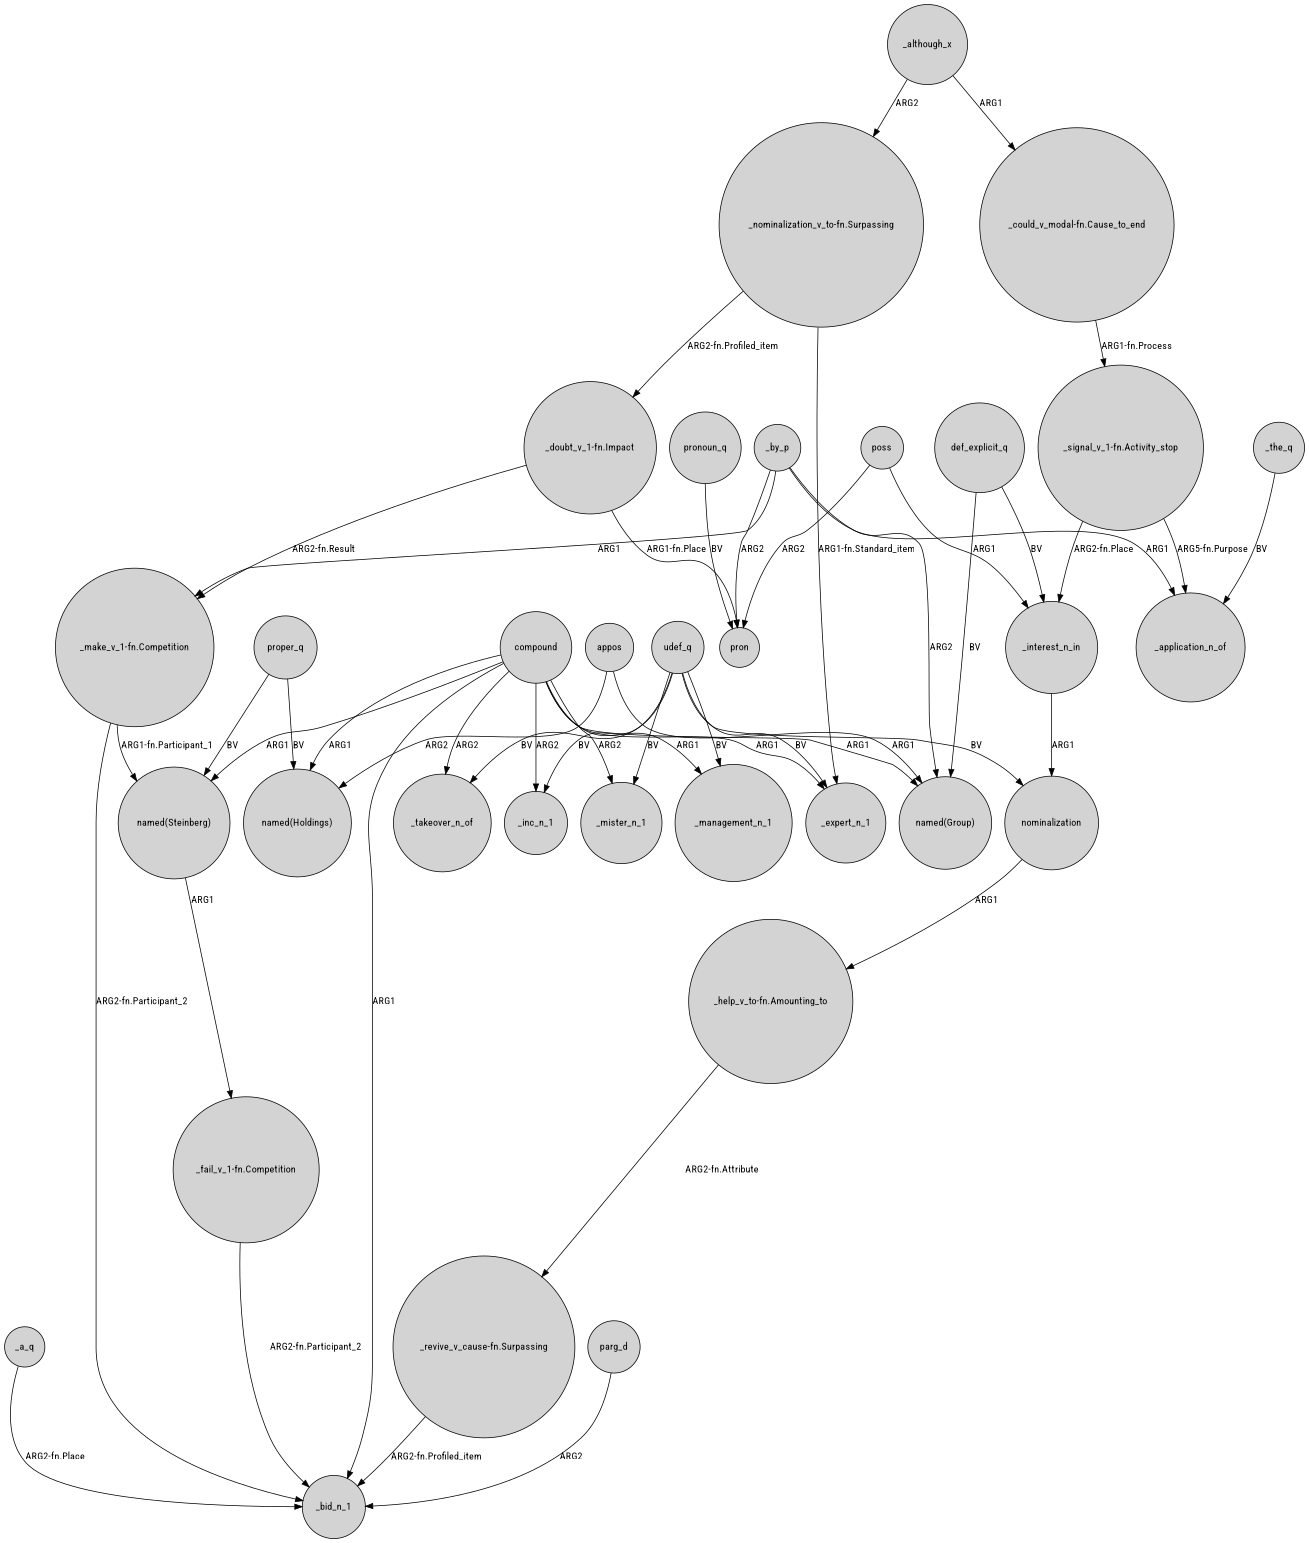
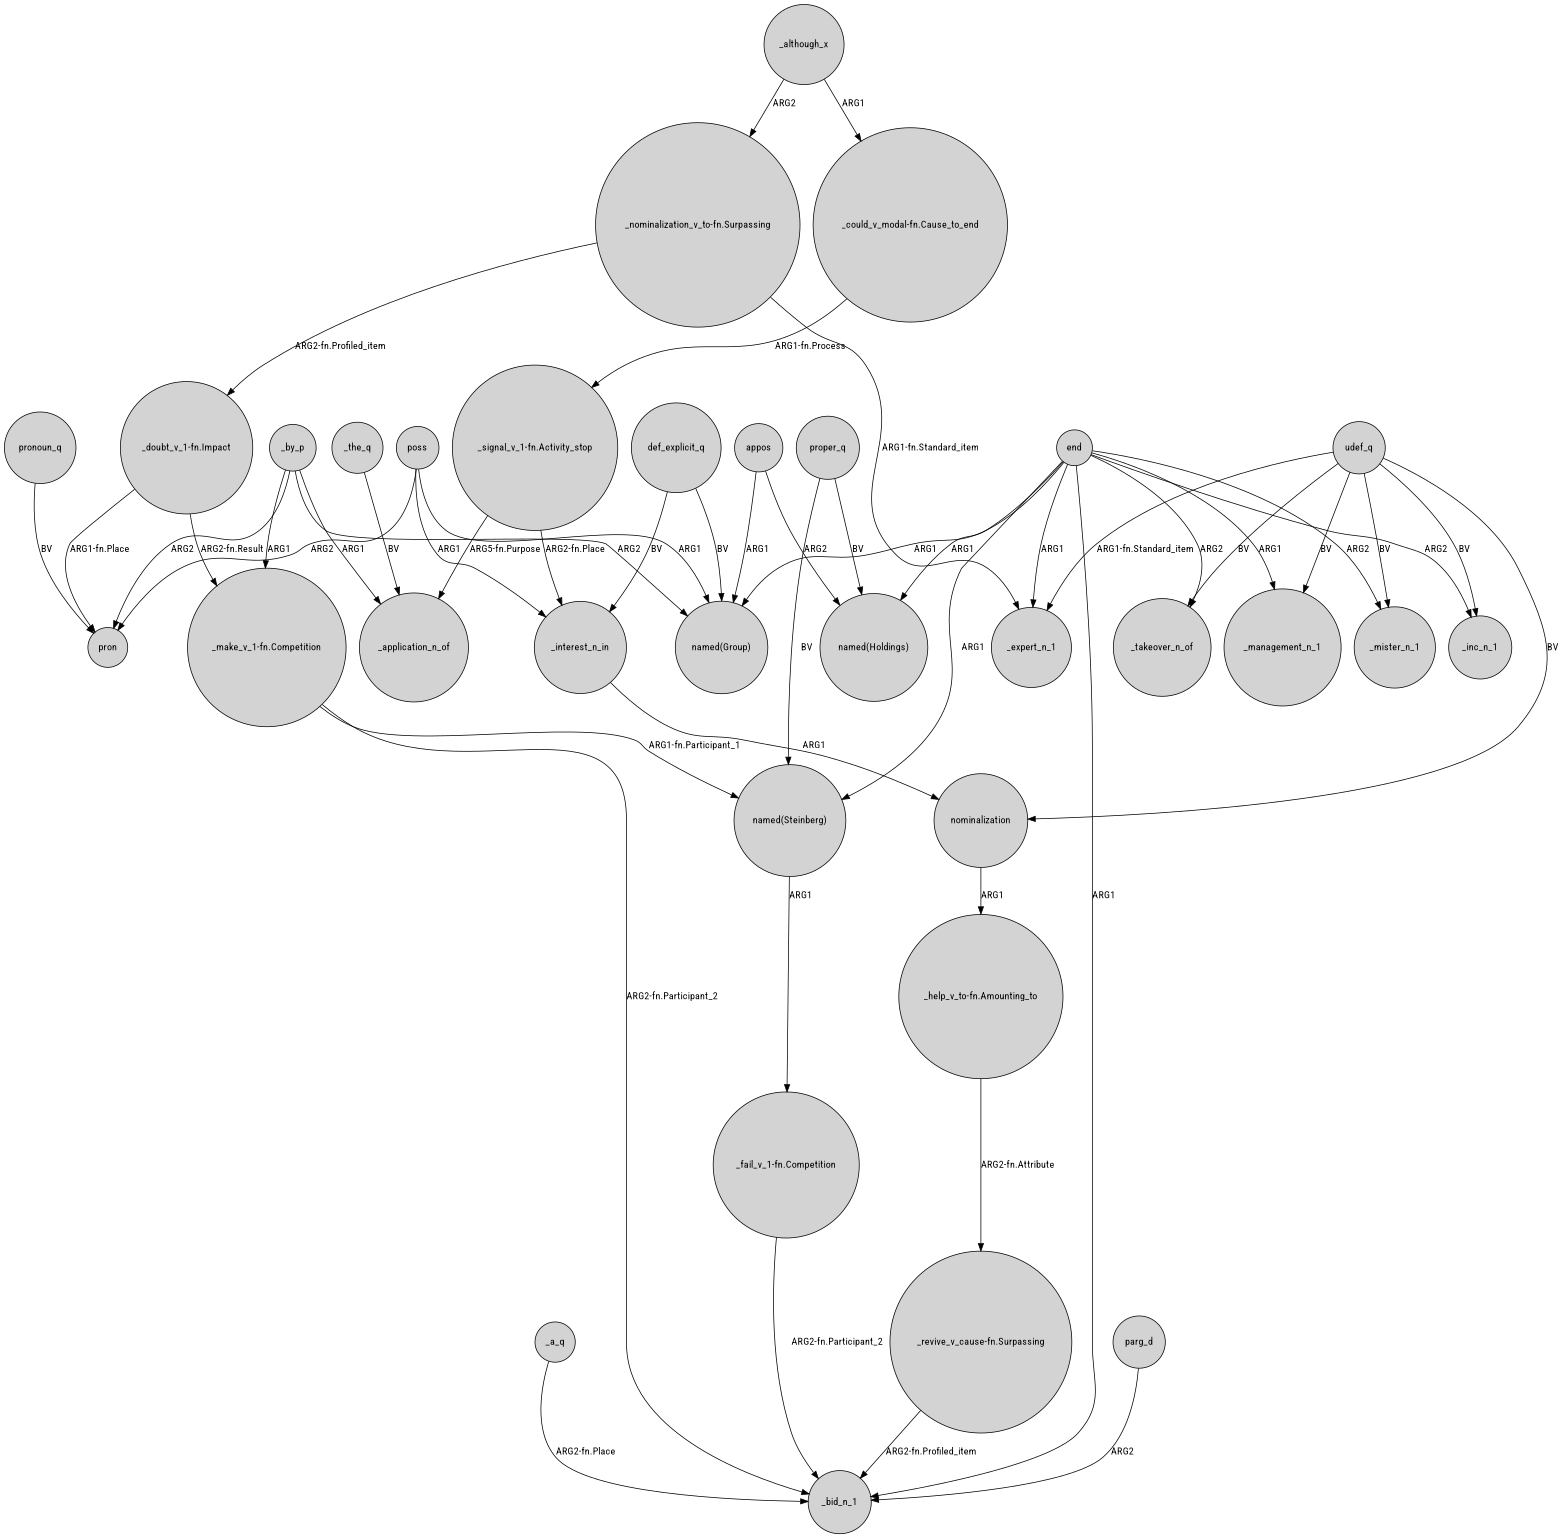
edge "poss" -> "named(Group)": added, label "ARG1"
node "compound": label "compound" -> "end"
edge "udef_q" -> "_expert_n_1": label "BV" -> "ARG1-fn.Standard_item"
